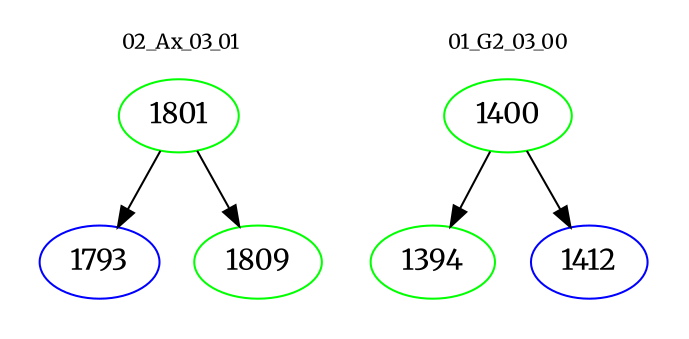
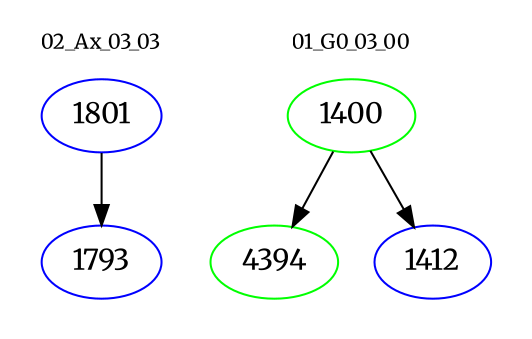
cluster "02_Ax_03_01": label "02_Ax_03_01" -> "02_Ax_03_03"
cluster "01_G2_03_00": label "01_G2_03_00" -> "01_G0_03_00"
node "1801": color green -> blue
node "1809": removed
node "1394": label "1394" -> "4394"
